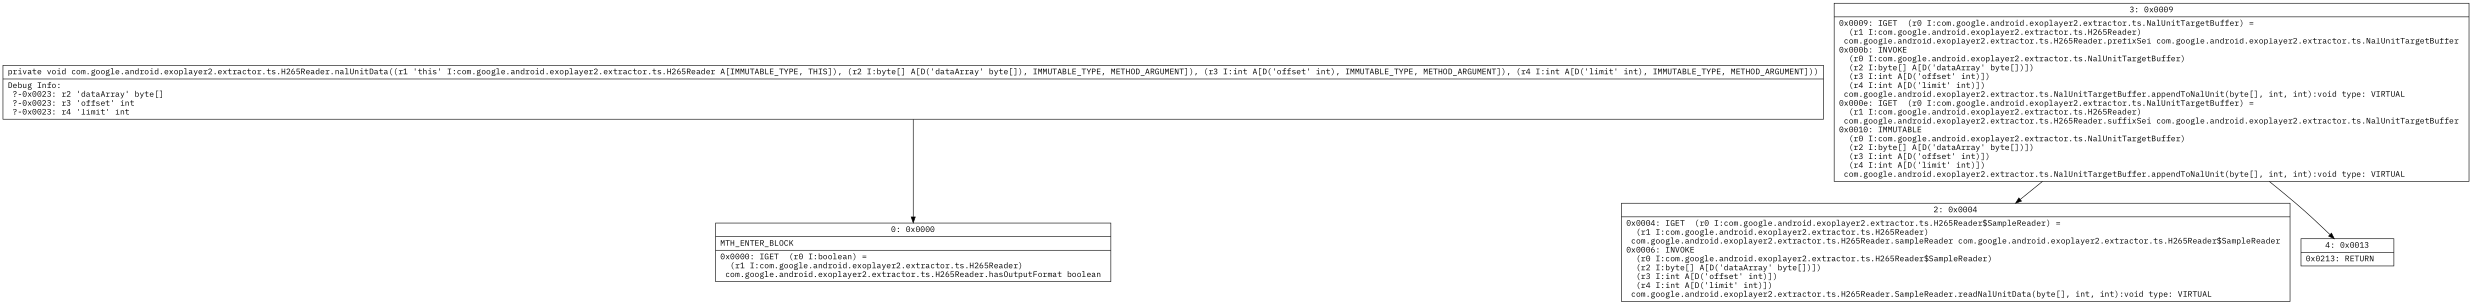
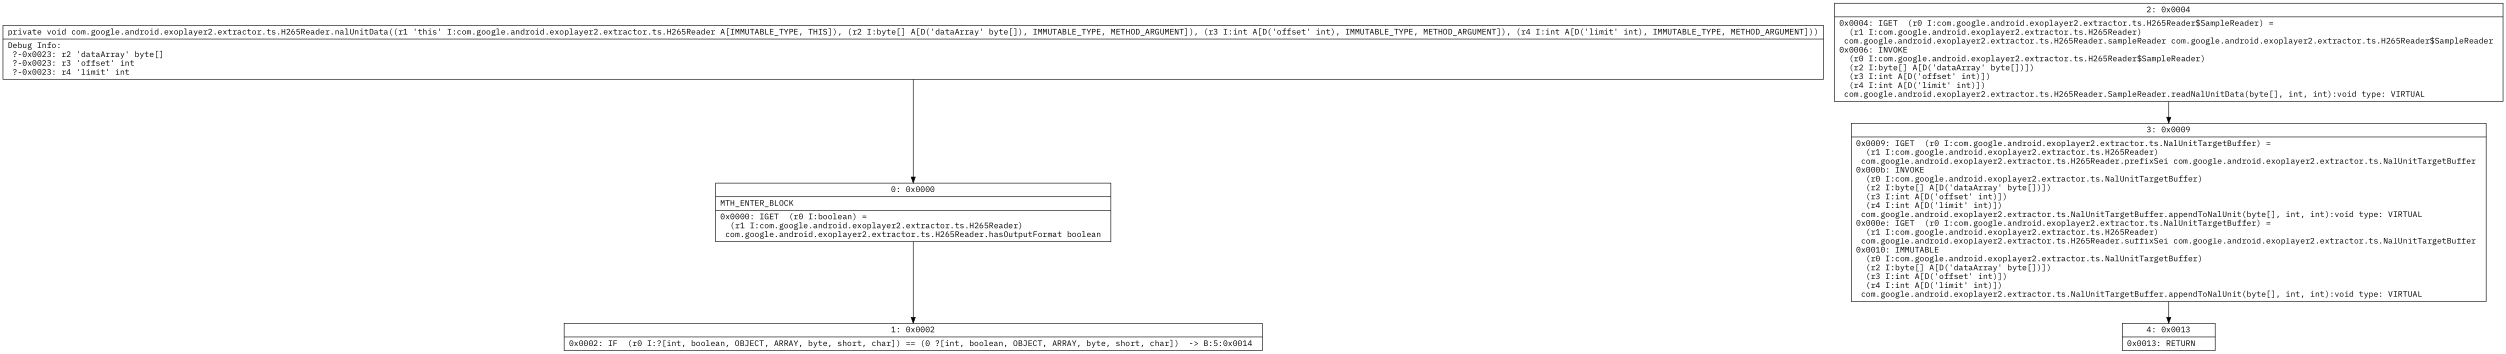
edge "3: 0x0009" -> "2: 0x0004": reversed
node "4: 0x0013": text "0x0213: RETURN" -> "0x0013: RETURN"
node "1: 0x0002": added
